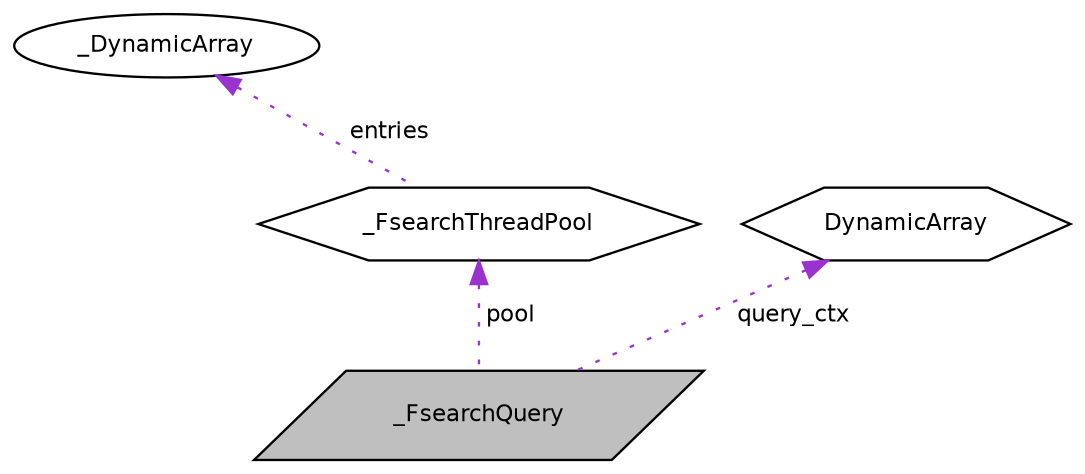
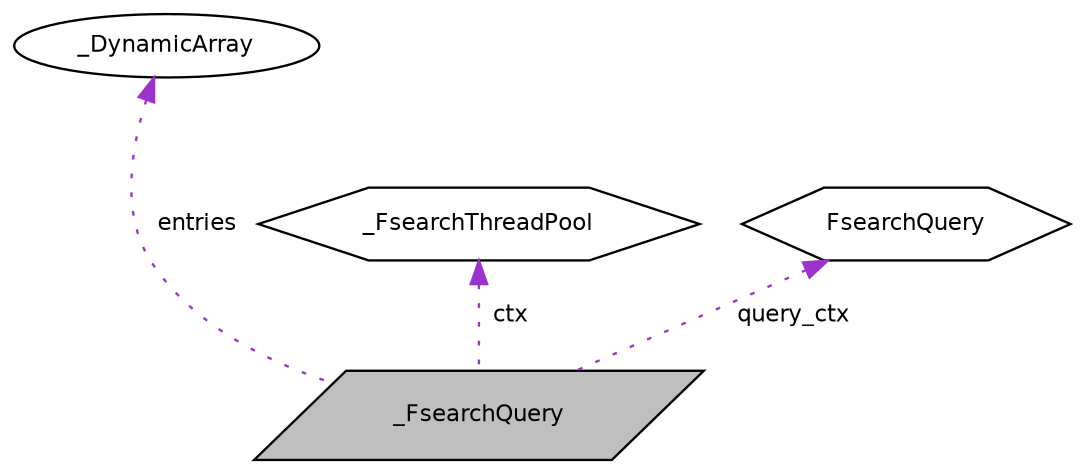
edge "_FsearchThreadPool" -> "_DynamicArray": now "_FsearchQuery" -> "_DynamicArray"
node "DynamicArray": label "DynamicArray" -> "FsearchQuery"
edge "_FsearchQuery" -> "_FsearchThreadPool": label " pool" -> " ctx"
